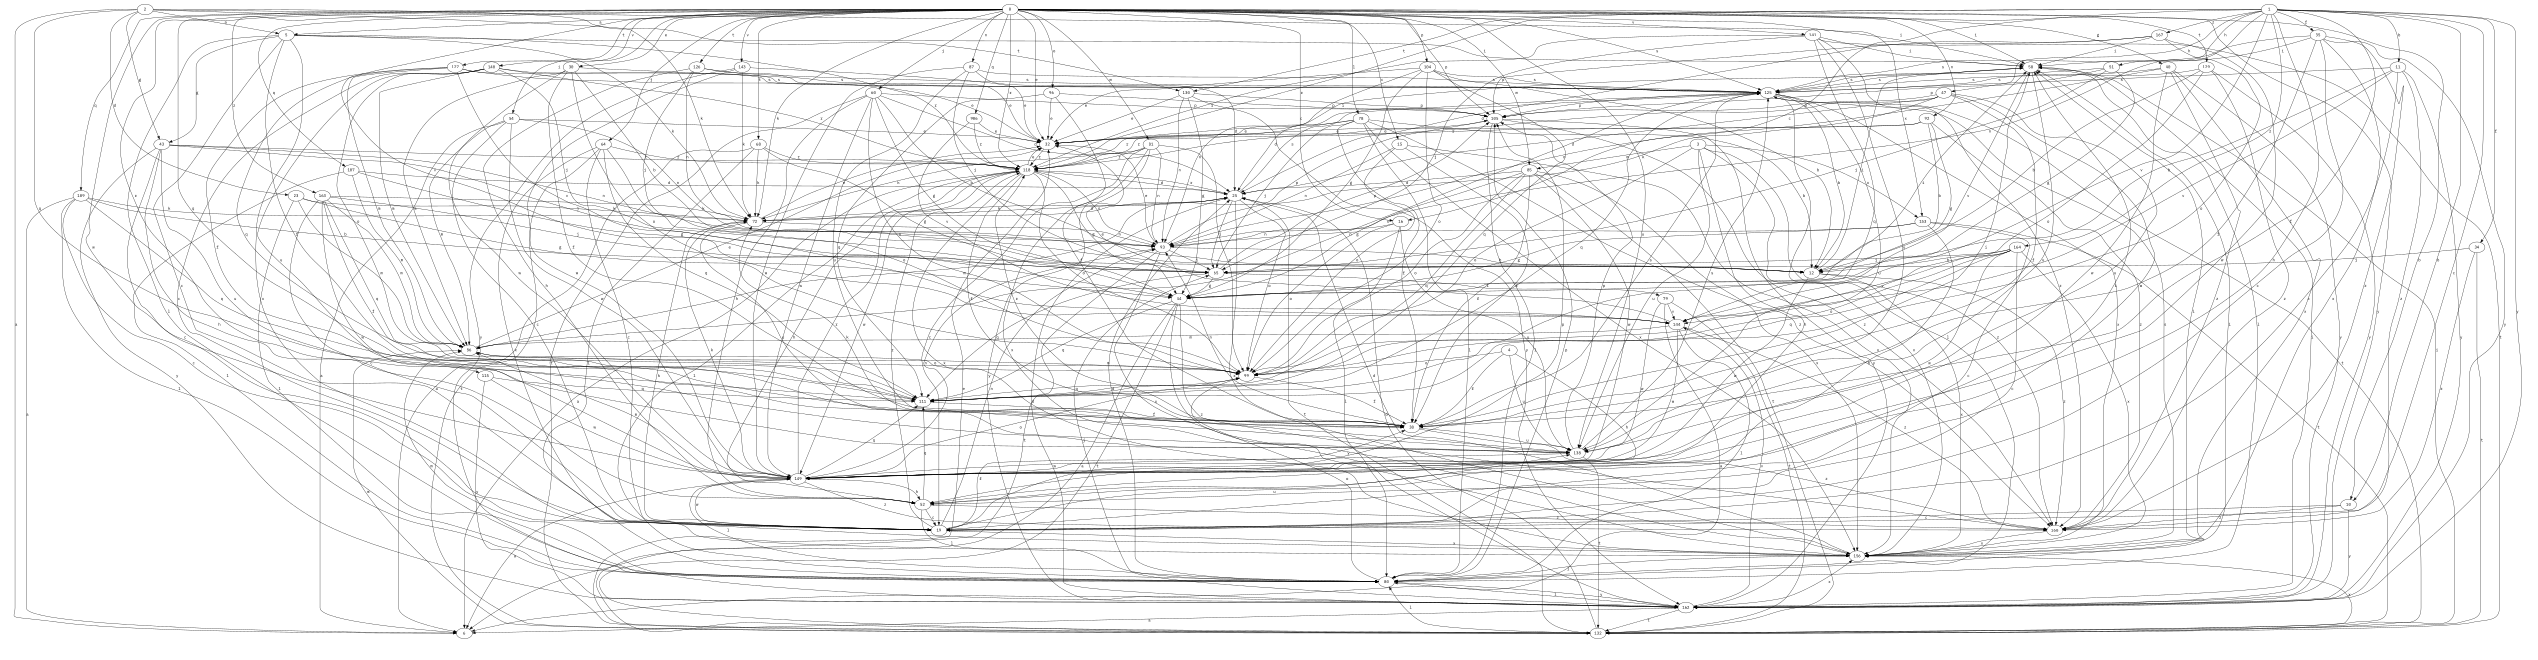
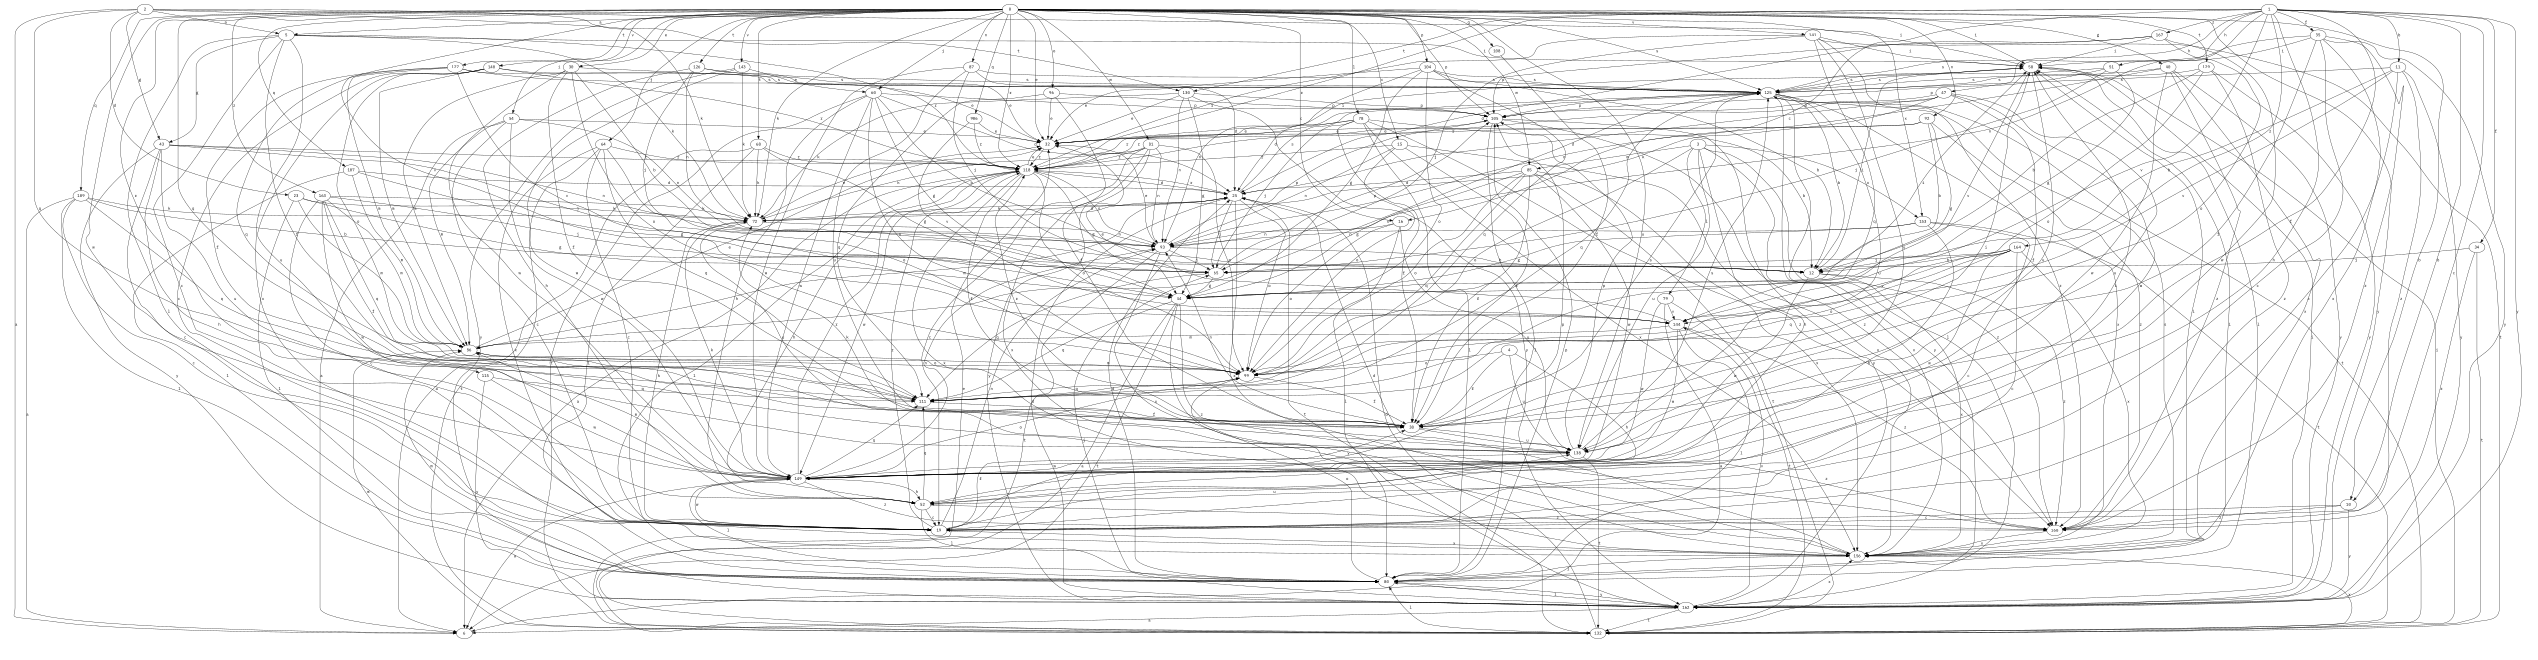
node "108": added
edge "143" -> "32": now "143" -> "60"
edge "130" -> "72": added, label "k"
edge "15" -> "118": added, label "r"
edge "140" -> "65": removed, label "j"
edge "65" -> "79": now "3" -> "79"
edge "125" -> "162": added, label "y"
